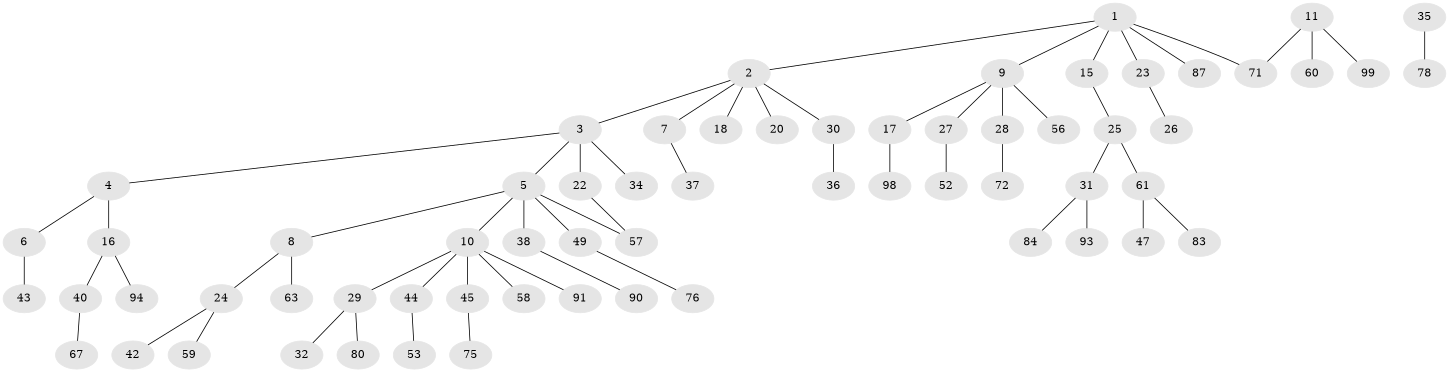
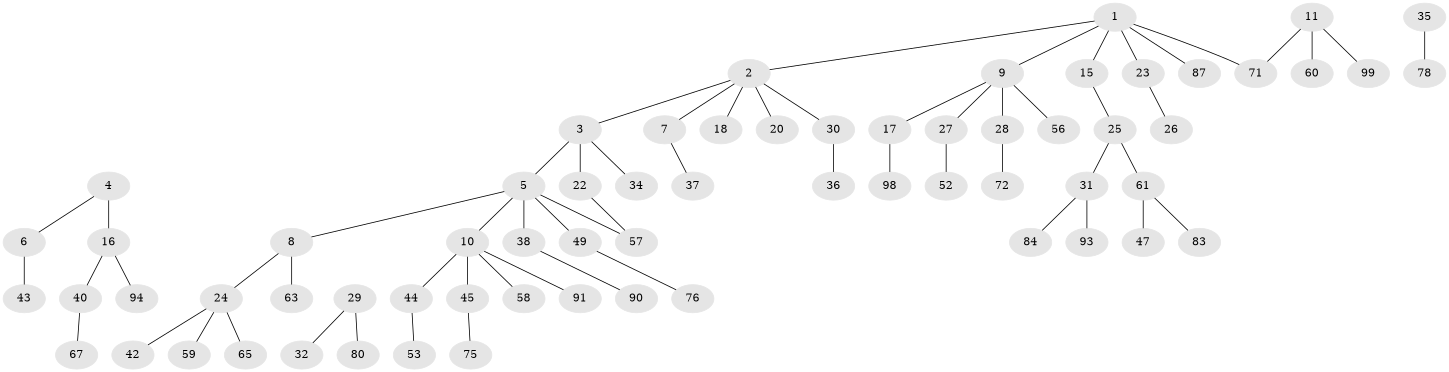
edge "3" -- "4": removed
edge "10" -- "29": removed
node "65": added
